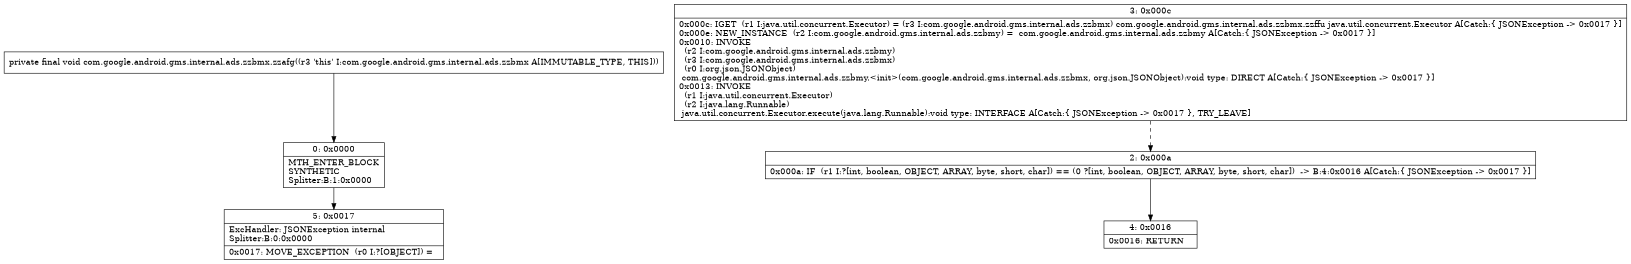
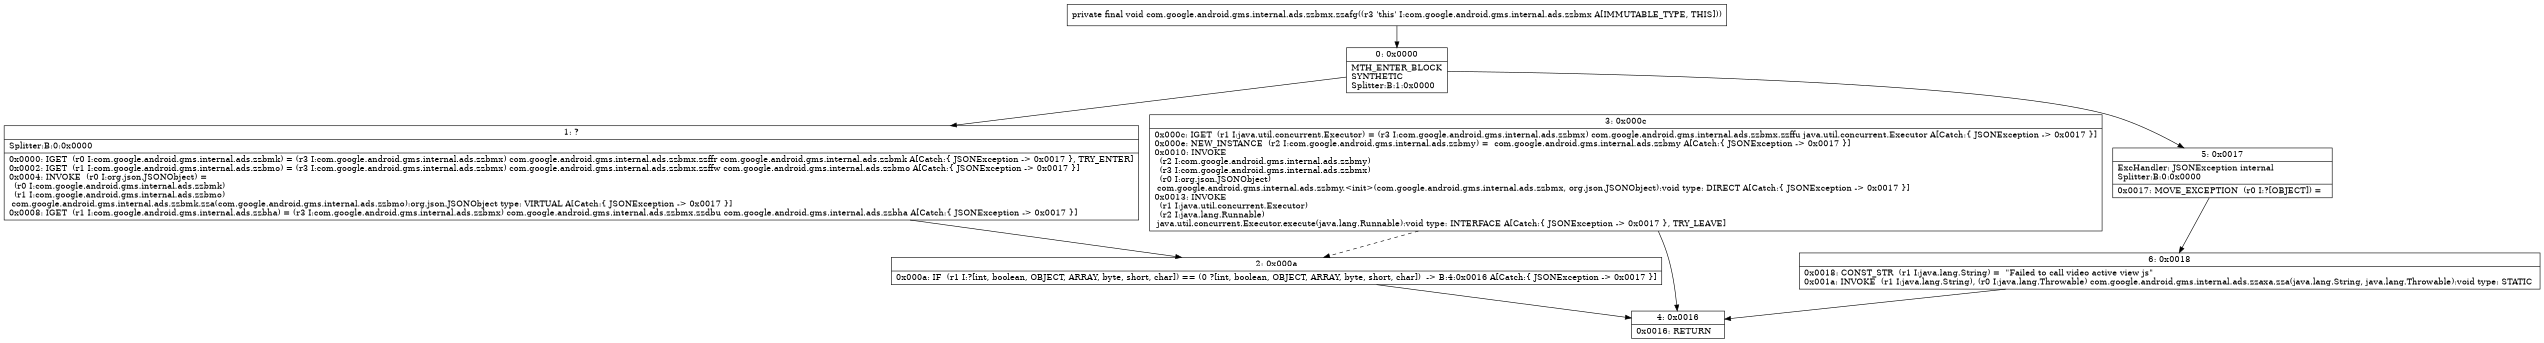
node "1: ?": added
edge "3: 0x000c" -> "4: 0x0016": added
node "6: 0x0018": added
